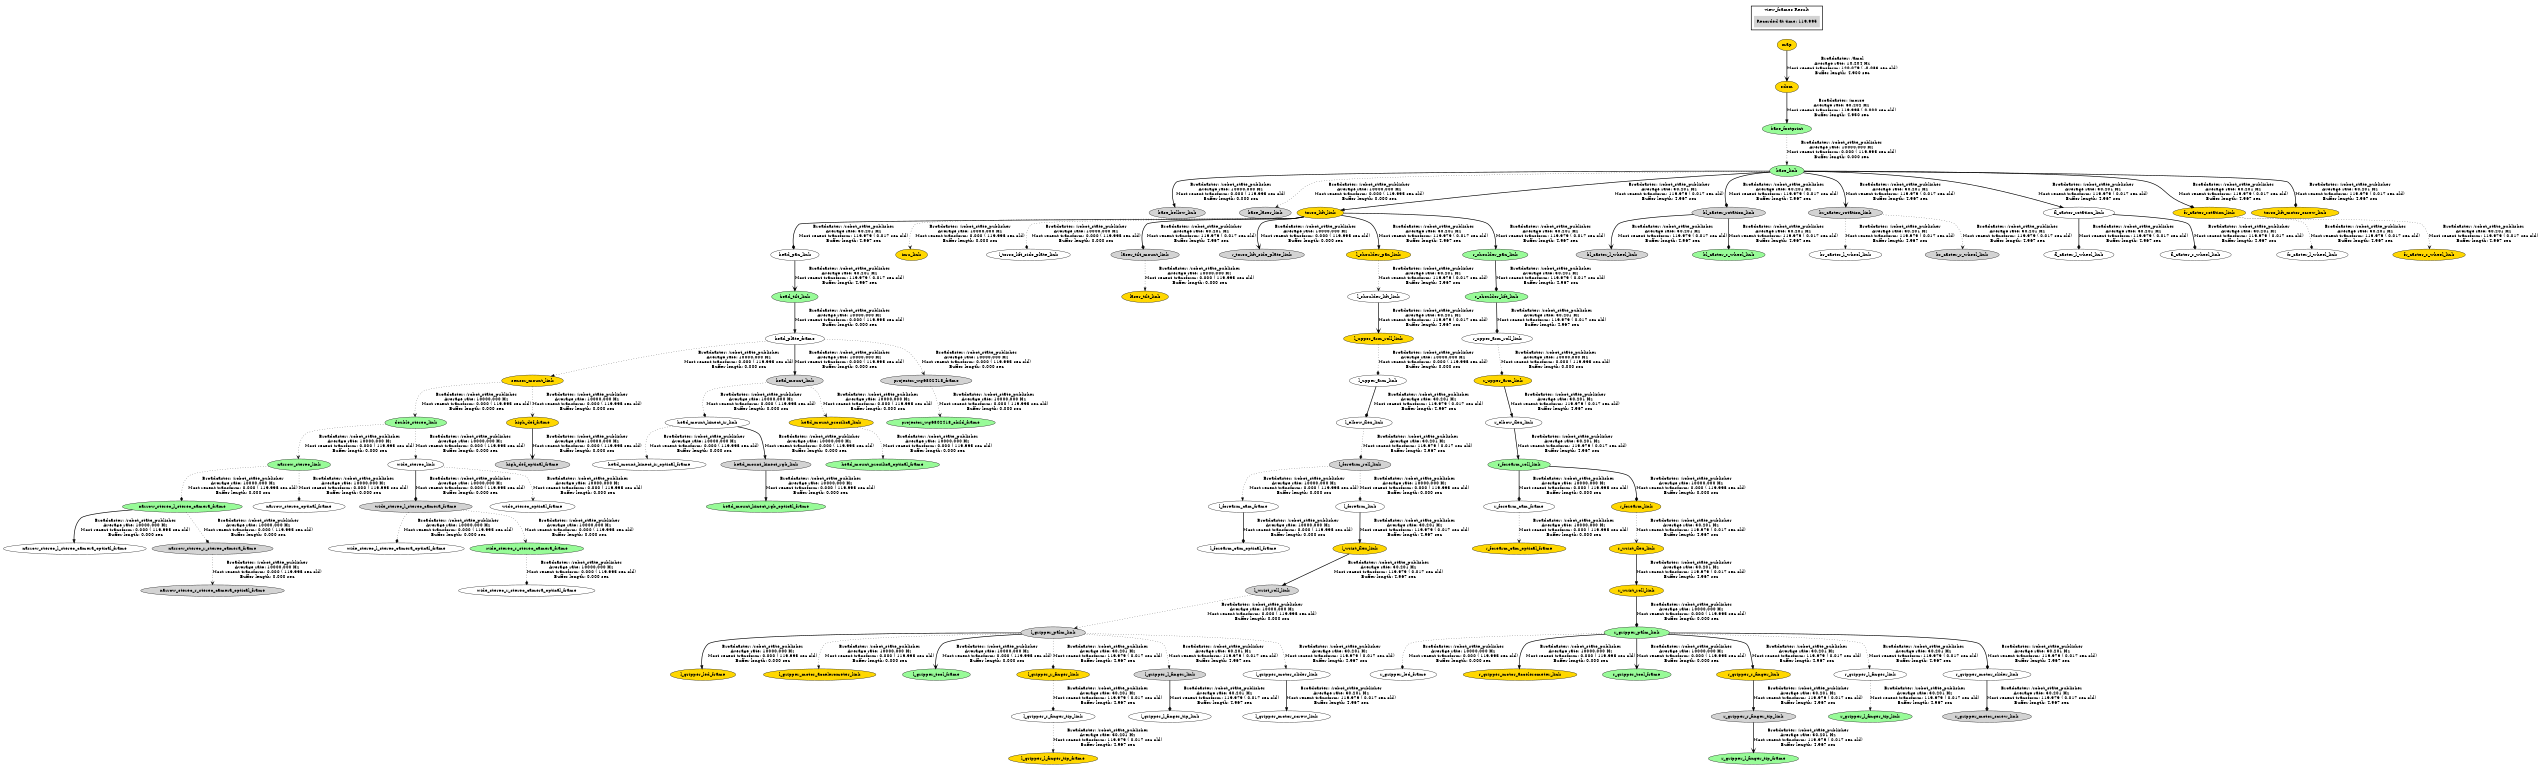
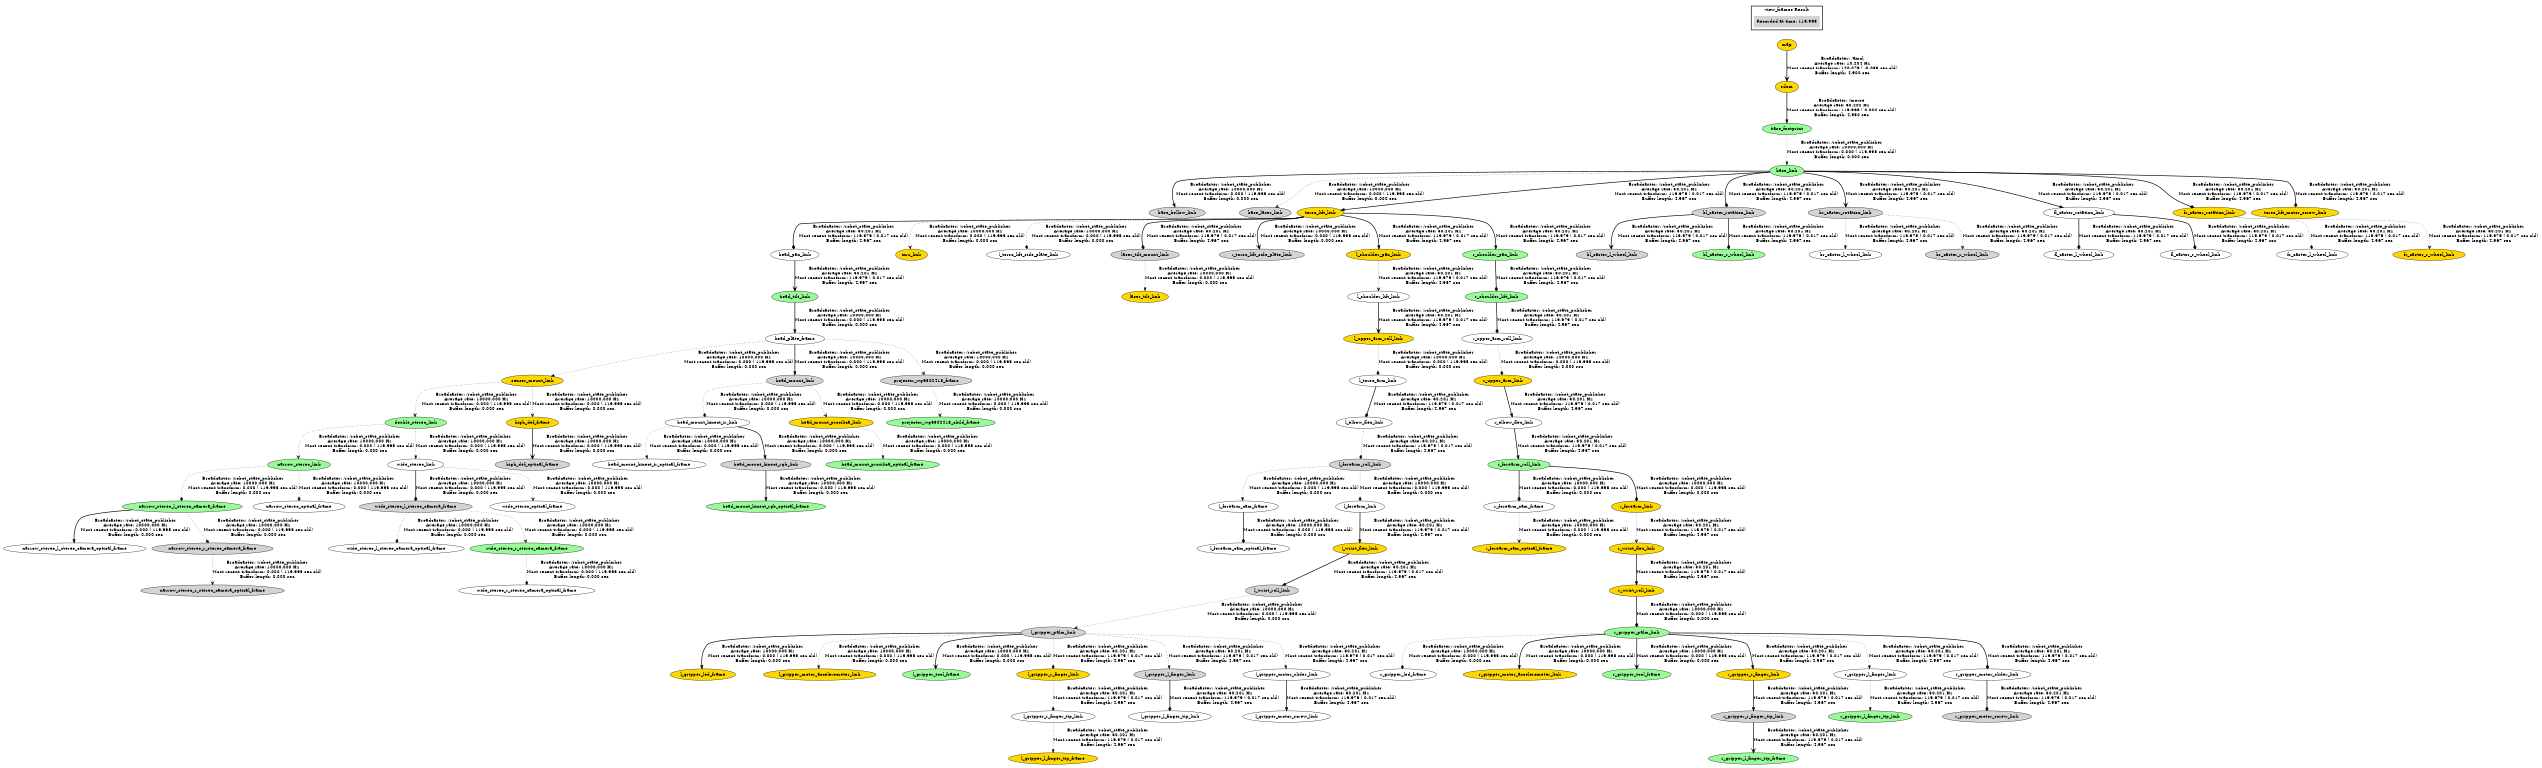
node "l_upper_arm_link": label "l_upper_arm_link" -> "l_torso_arm_link"
